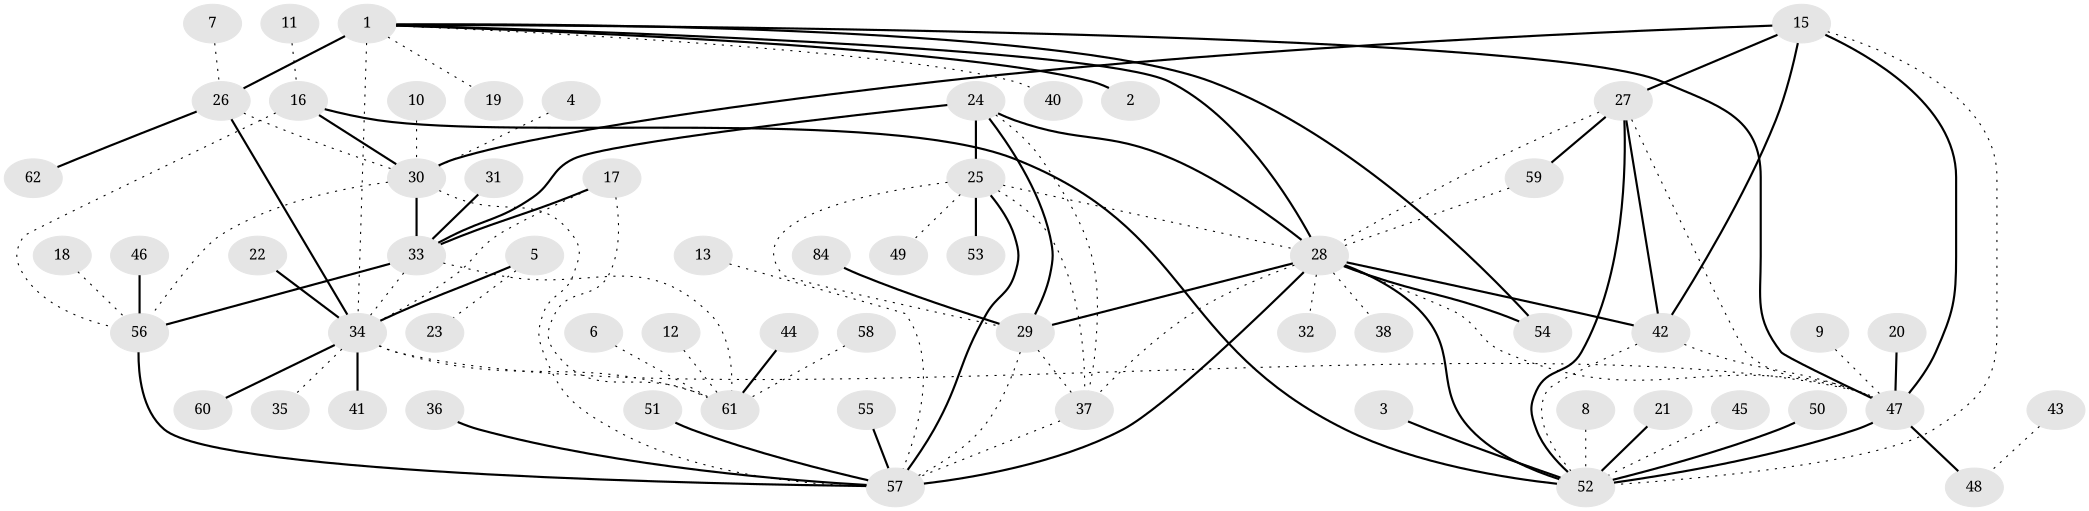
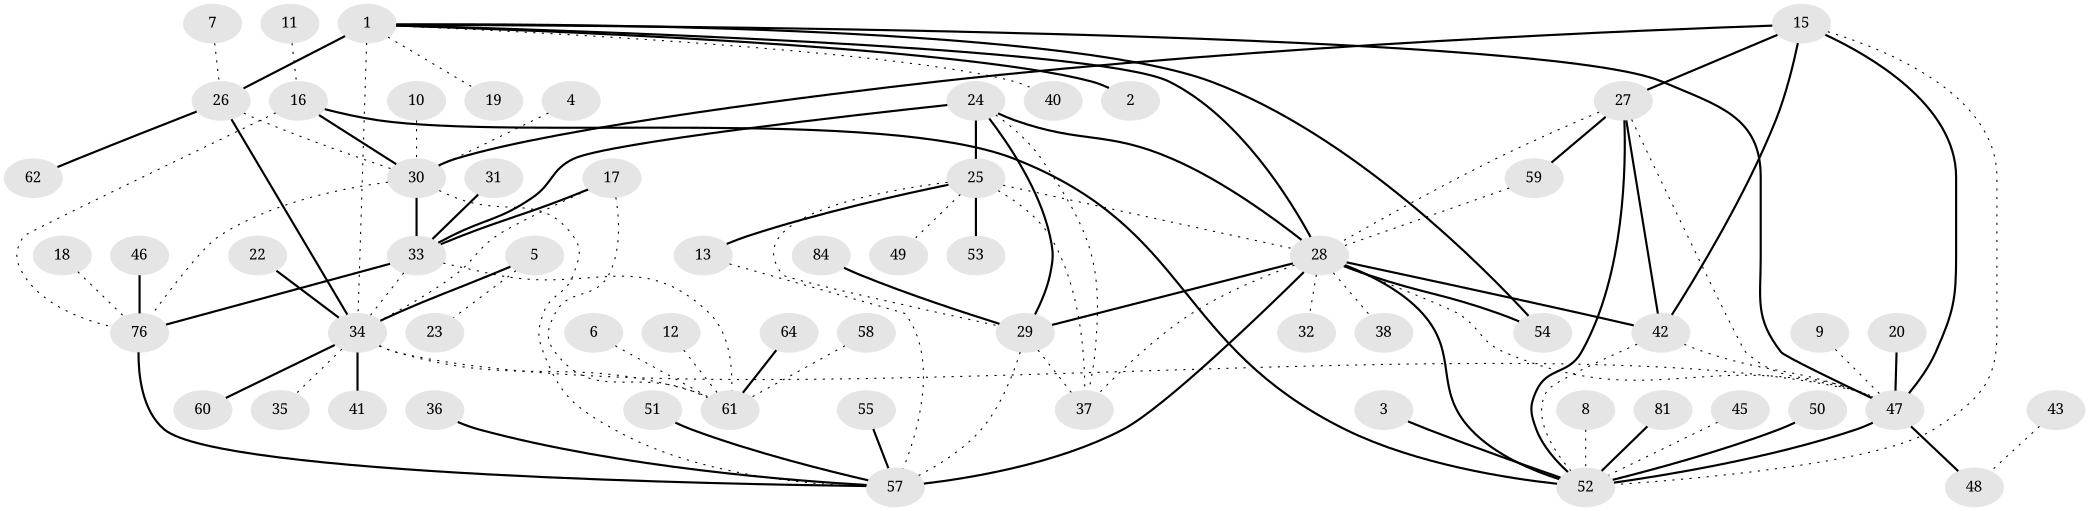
edge "25" -- "57": now "25" -- "13"
node "56": label "56" -> "76"
node "44": label "44" -> "64"
node "21": label "21" -> "81"
edge "37" -- "57": removed
